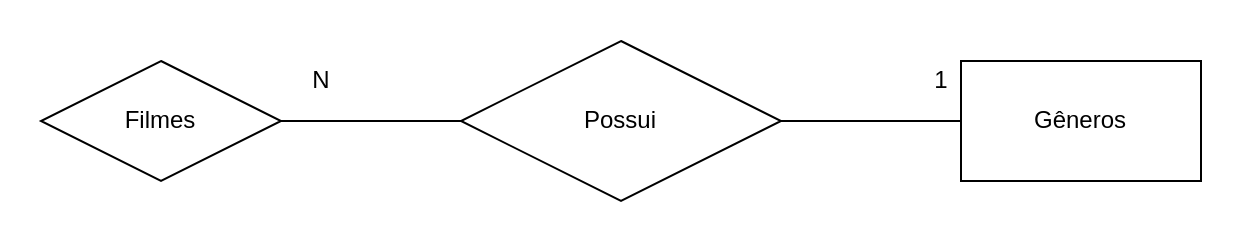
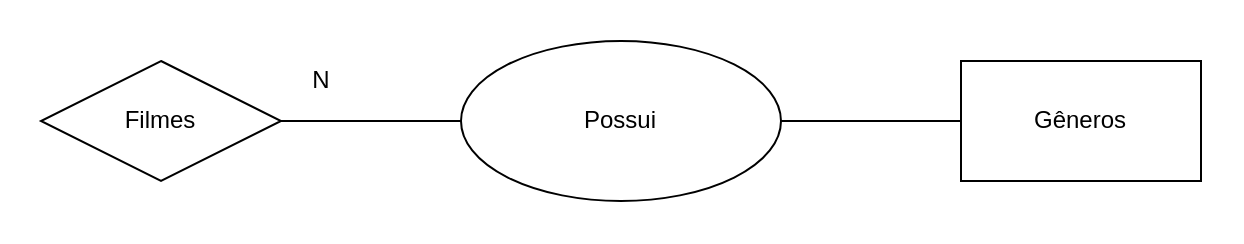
node "1": removed
node "Possui": shape diamond -> ellipse
